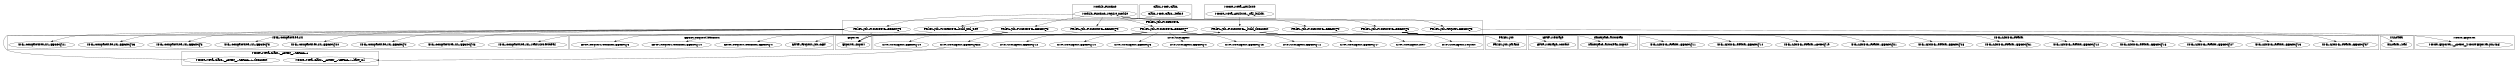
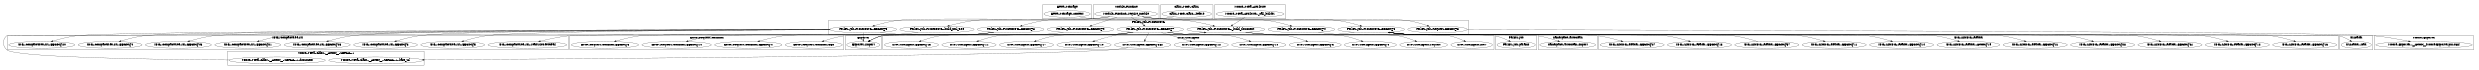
edge "PerlFu::Job::ProcessXML::_build_document" -> "HTTP::Message::content": reversed
edge "PerlFu::Job::ProcessXML::BEGIN@6" -> "XML::LibXML::Reader::BEGIN@57": reversed
cluster "BEGIN::Request::Common": label "BEGIN::Request::Common" -> "HTTP::Request::Common"
node "HTTP::Request::Job::GET": label "HTTP::Request::Job::GET" -> "HTTP::Request::Common::GET"
